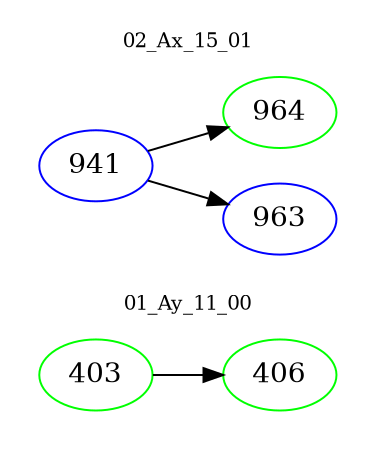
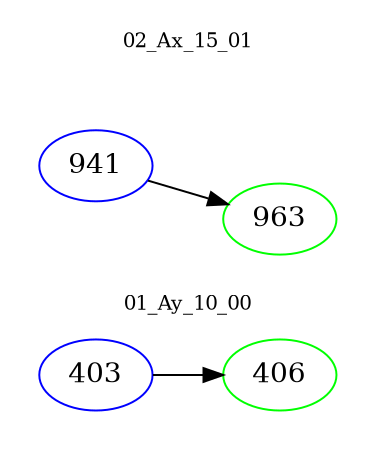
node "964": removed
node "963": color blue -> green
cluster "01_Ay_11_00": label "01_Ay_11_00" -> "01_Ay_10_00"
node "403": color green -> blue
